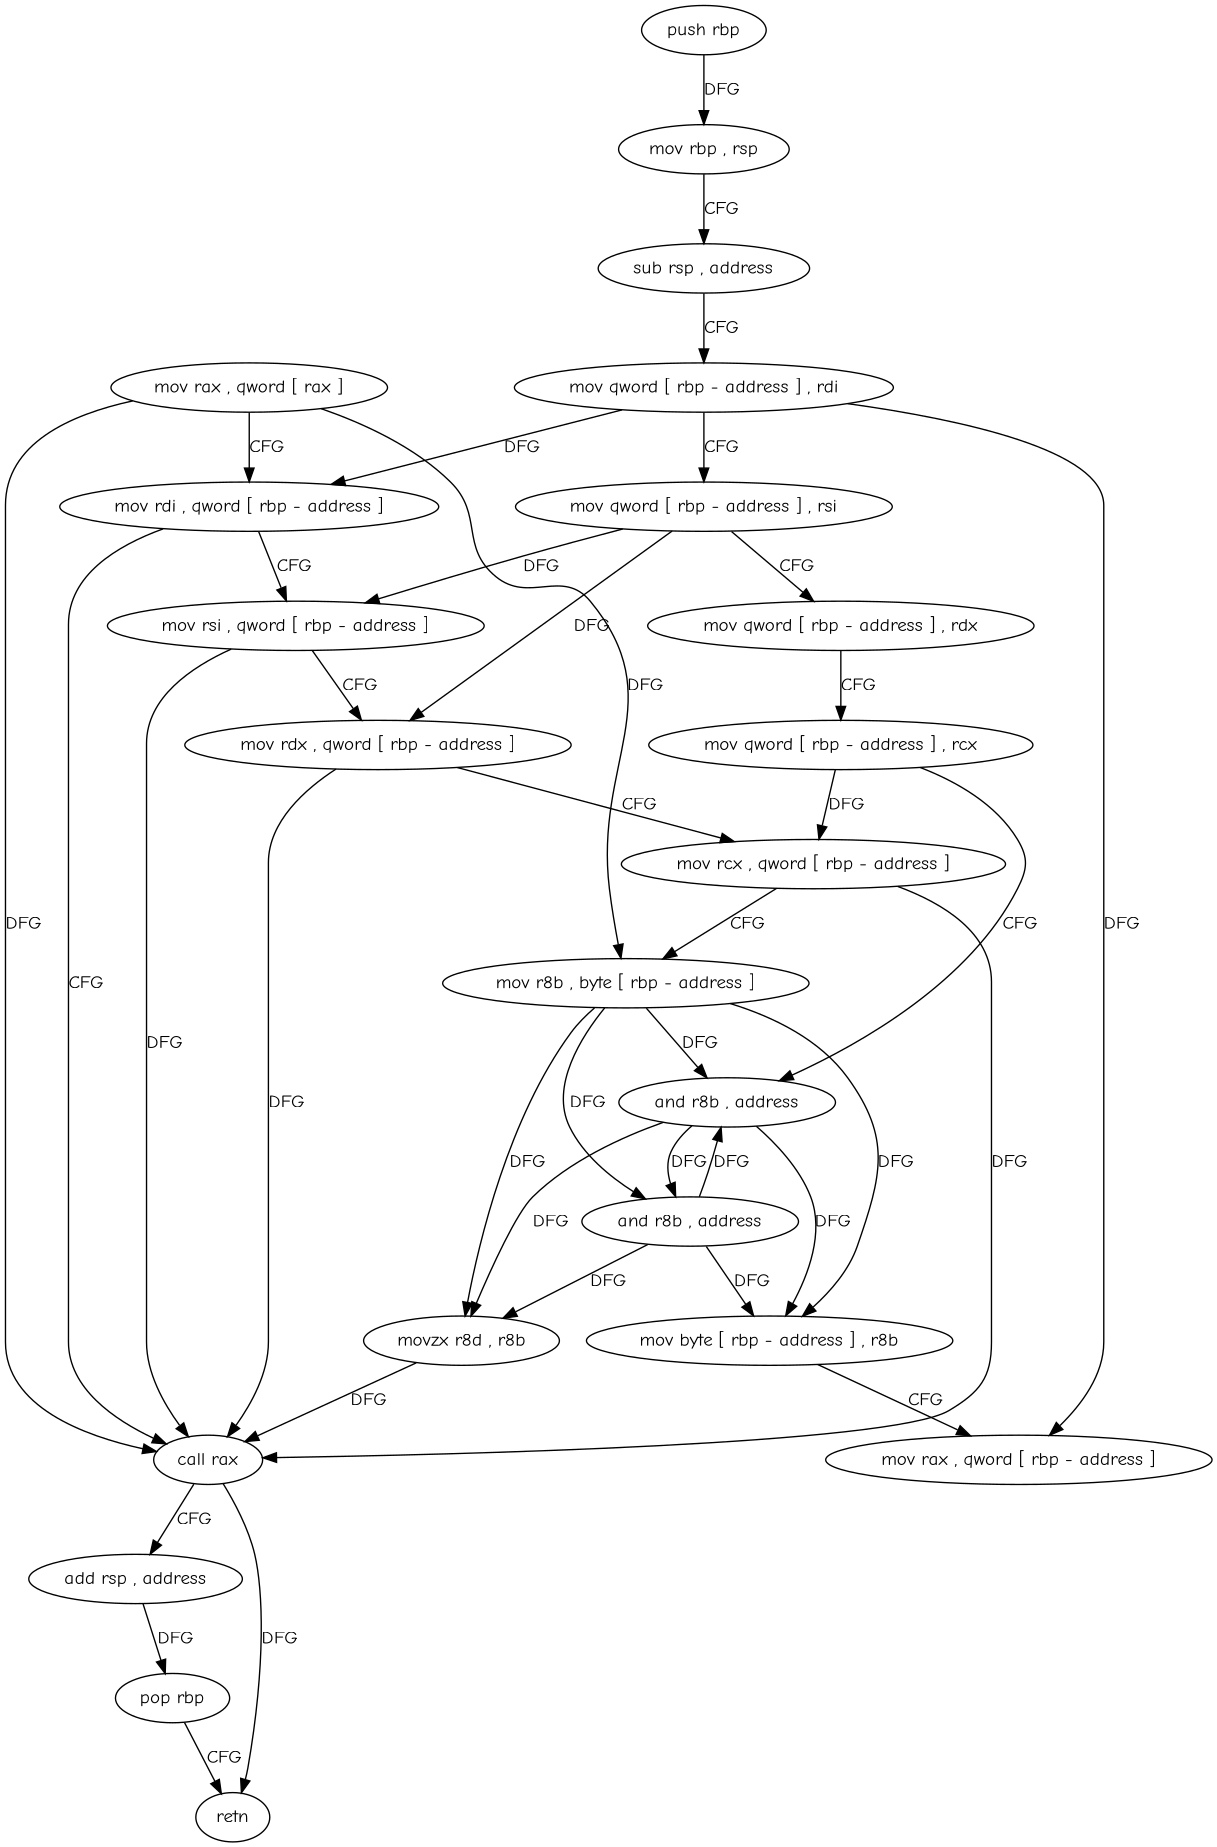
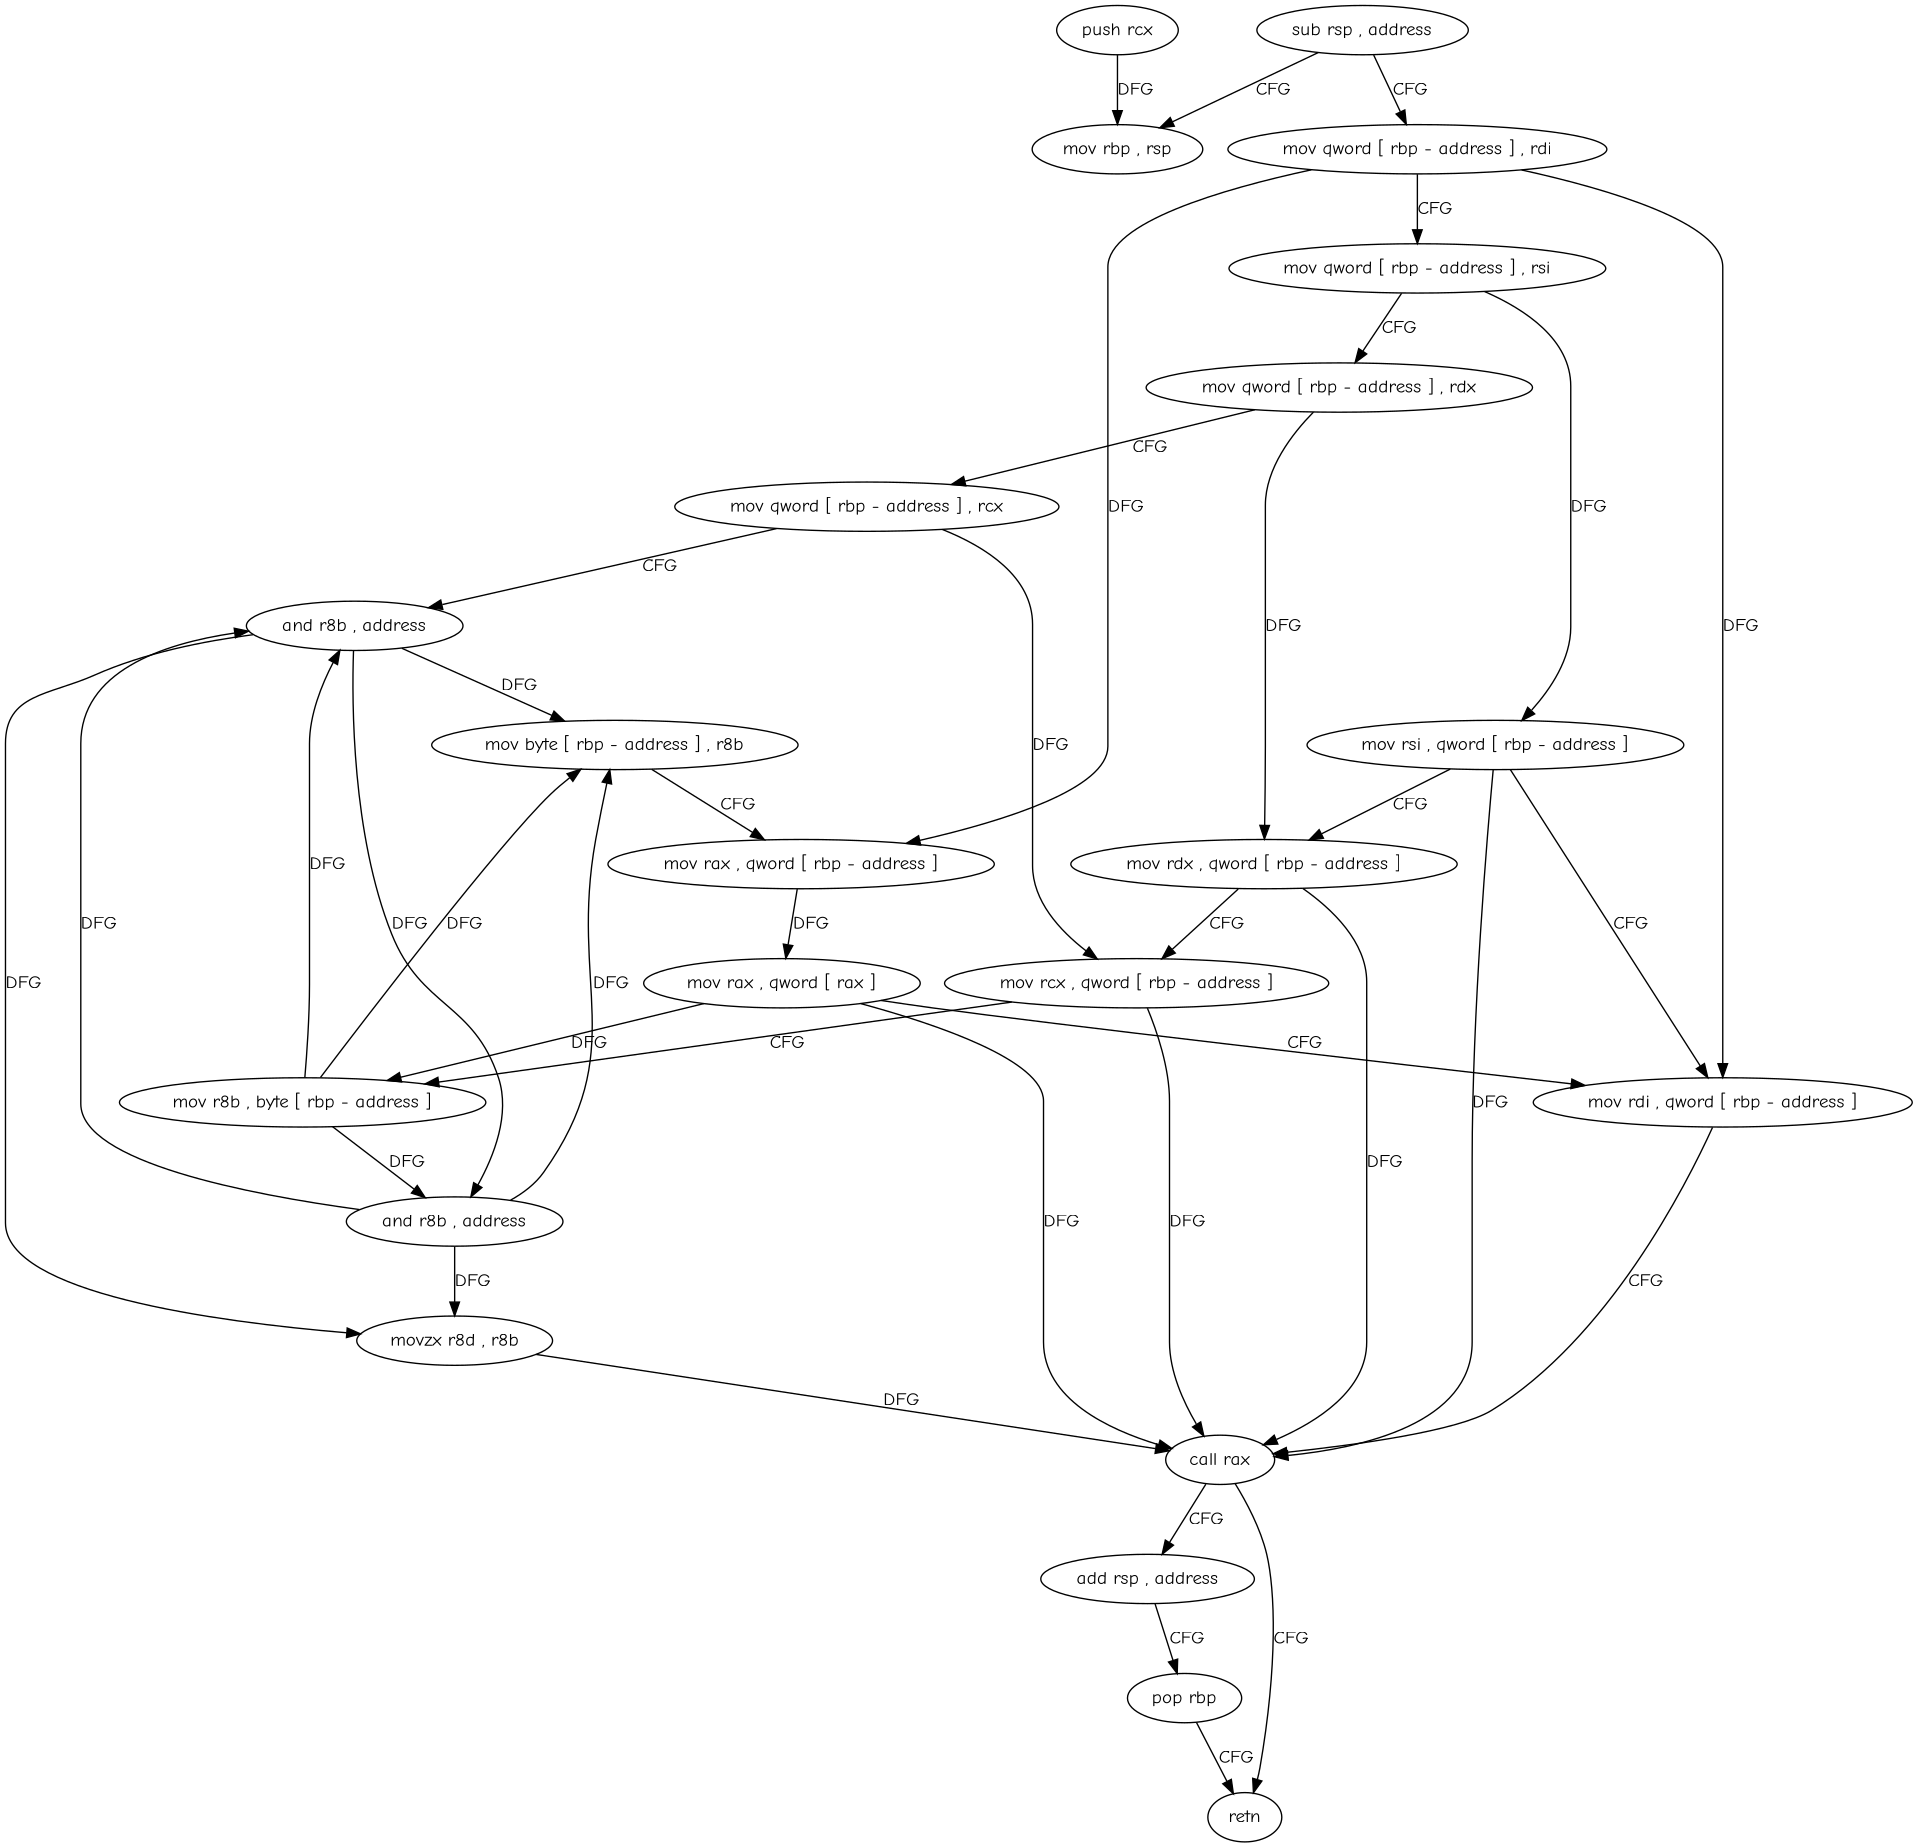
node "push rbp": label "push rbp" -> "push rcx"
edge "mov rbp , rsp" -> "sub rsp , address": reversed
edge "mov rdi , qword [ rbp - address ]" -> "mov rsi , qword [ rbp - address ]": reversed
edge "mov qword [ rbp - address ] , rsi" -> "mov rdx , qword [ rbp - address ]": now "mov qword [ rbp - address ] , rdx" -> "mov rdx , qword [ rbp - address ]"
edge "mov rax , qword [ rbp - address ]" -> "mov rax , qword [ rax ]": added, label "DFG"
edge "mov r8b , byte [ rbp - address ]" -> "movzx r8d , r8b": removed, label "DFG"
edge "add rsp , address" -> "pop rbp": label "DFG" -> "CFG"
edge "call rax" -> "retn": label "DFG" -> "CFG"
